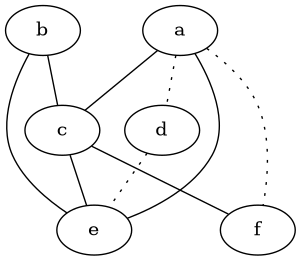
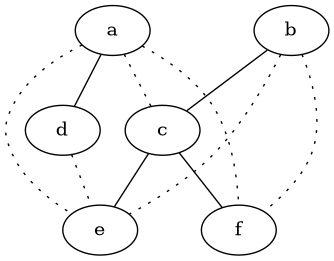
edge "a" -- "c": style solid -> dotted
edge "a" -- "d": style dotted -> solid
edge "b" -- "f": added
edge "b" -- "e": style solid -> dotted
edge "a" -- "e": style solid -> dotted
